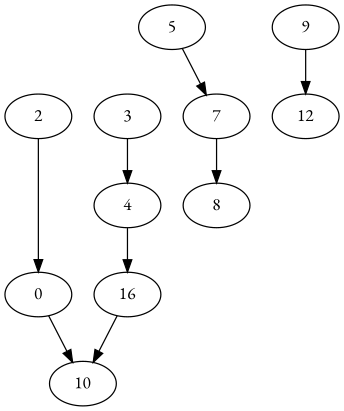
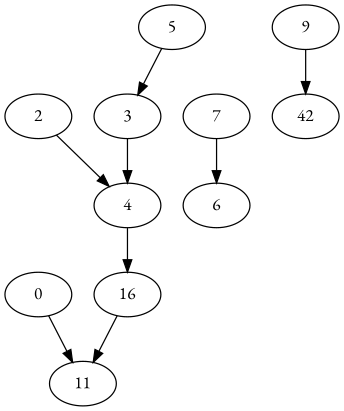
edge "5" -> "7": now "5" -> "3"
node "12": label "12" -> "42"
edge "2" -> "0": now "2" -> "4"
node "8": label "8" -> "6"
node "10": label "10" -> "11"
